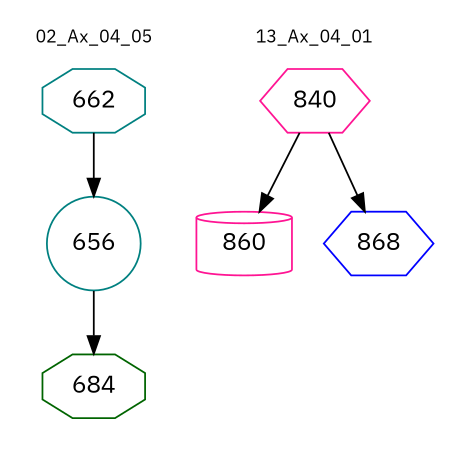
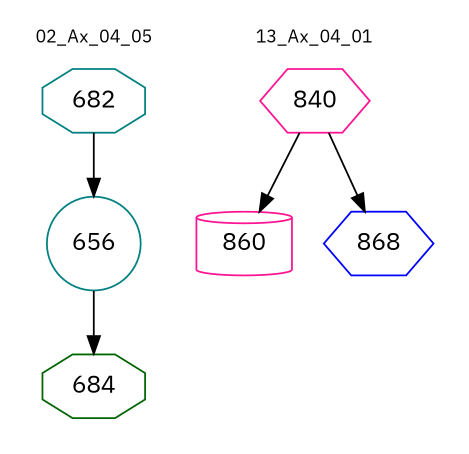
node "662": label "662" -> "682"
